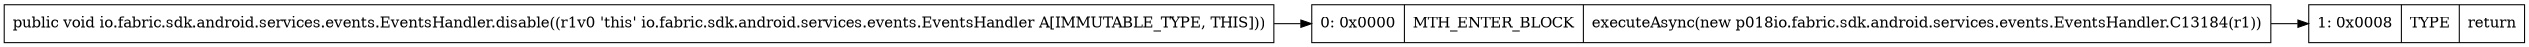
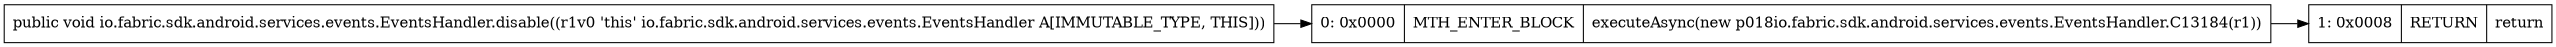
node "1: 0x0008": text "TYPE" -> "RETURN"
